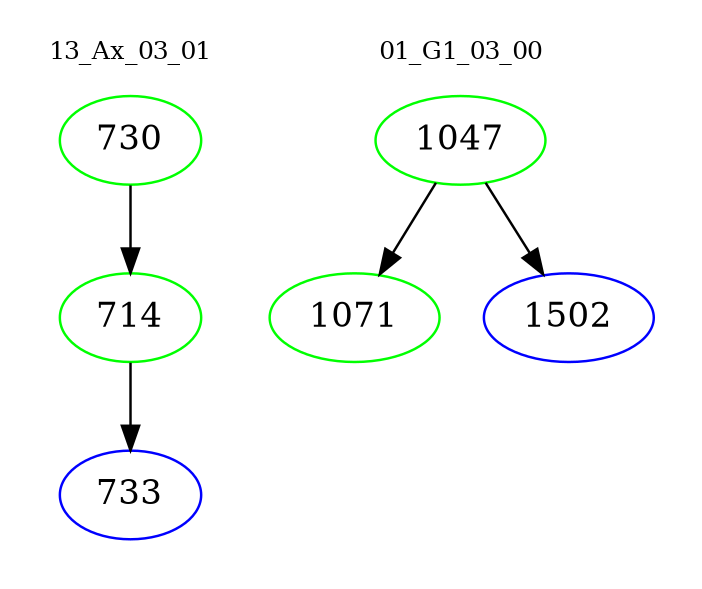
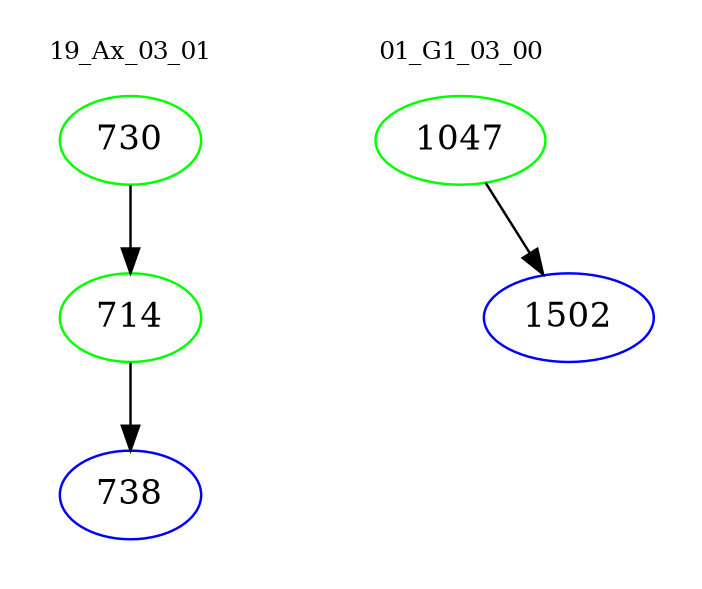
cluster "13_Ax_03_01": label "13_Ax_03_01" -> "19_Ax_03_01"
node "1071": removed
node "733": label "733" -> "738"
